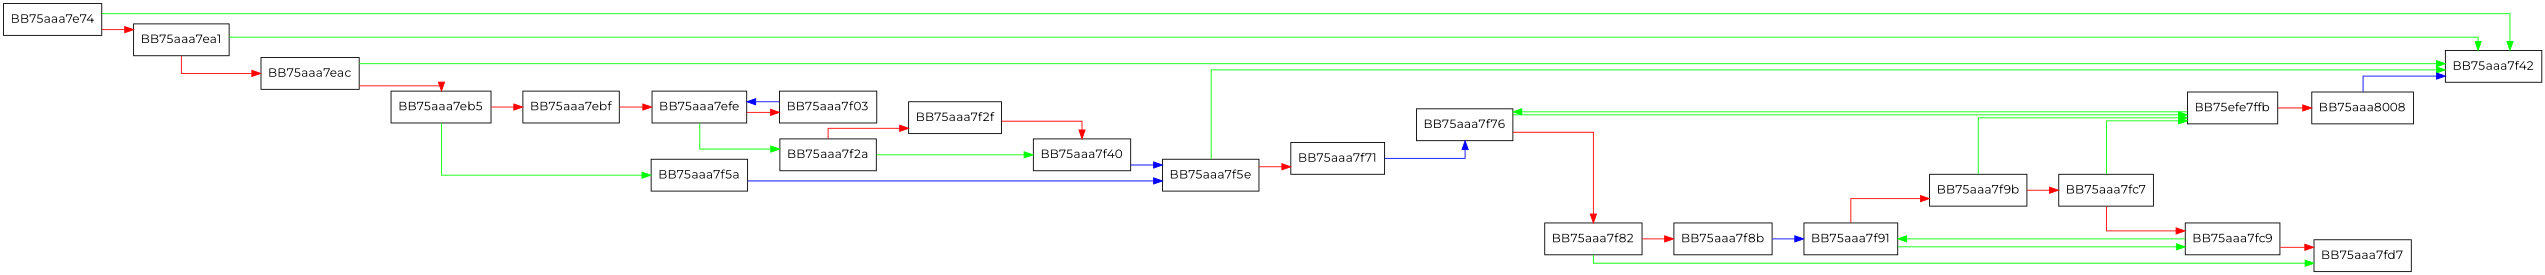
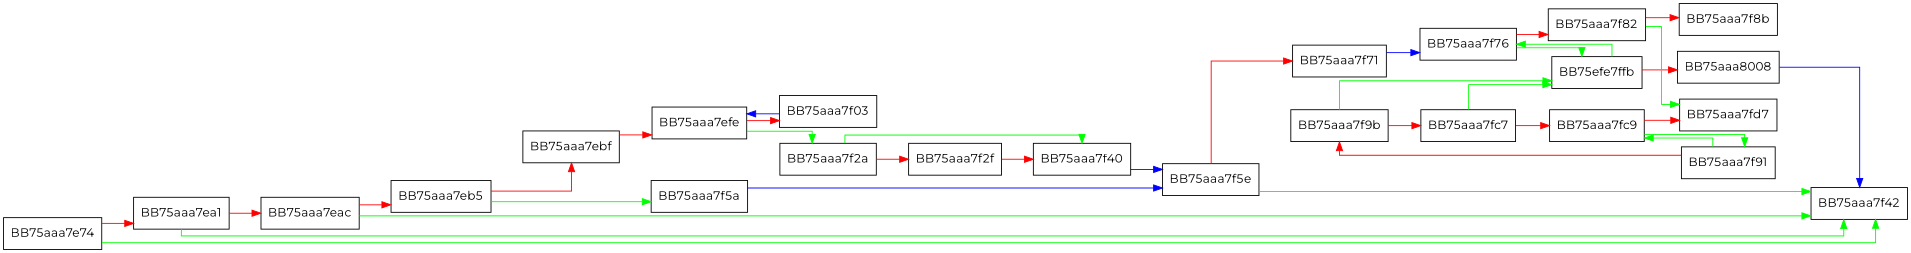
edge "BB75aaa7f8b" -> "BB75aaa7f91": removed
